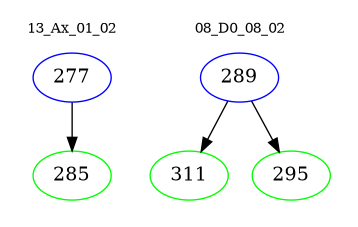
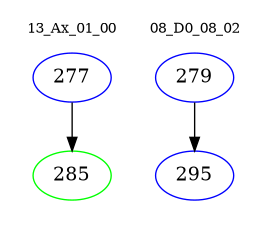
cluster "13_Ax_01_02": label "13_Ax_01_02" -> "13_Ax_01_00"
node "289": label "289" -> "279"
node "311": removed
node "295": color green -> blue
